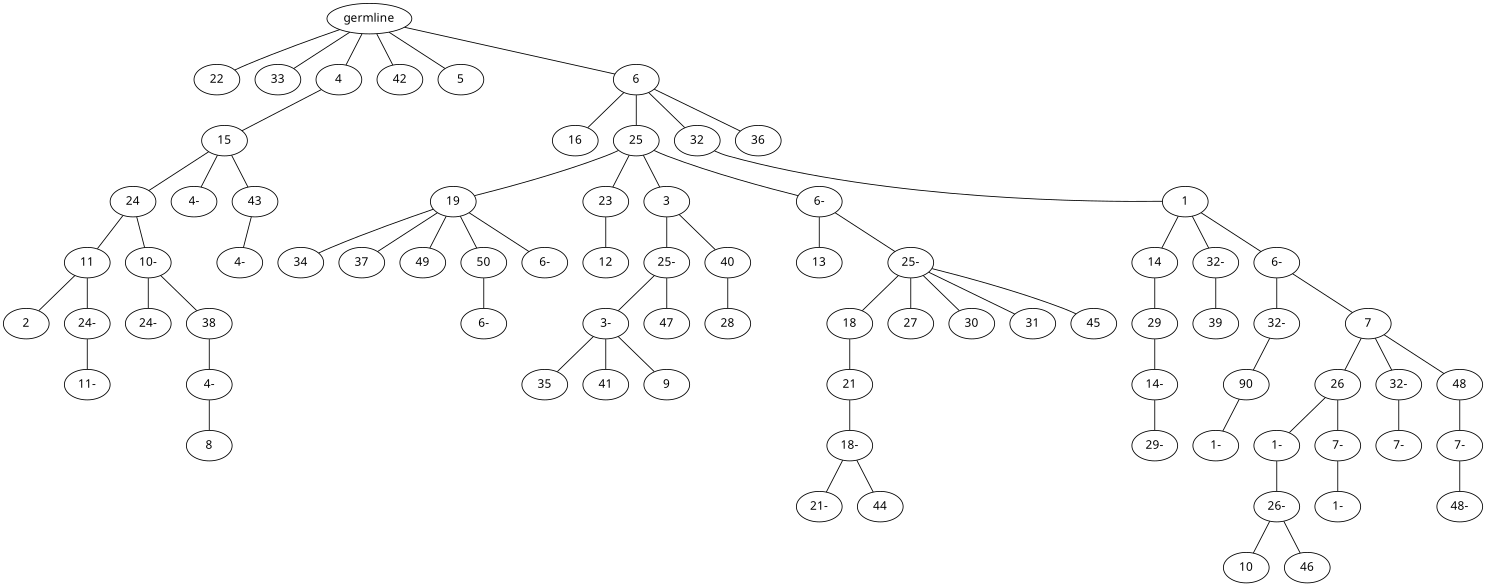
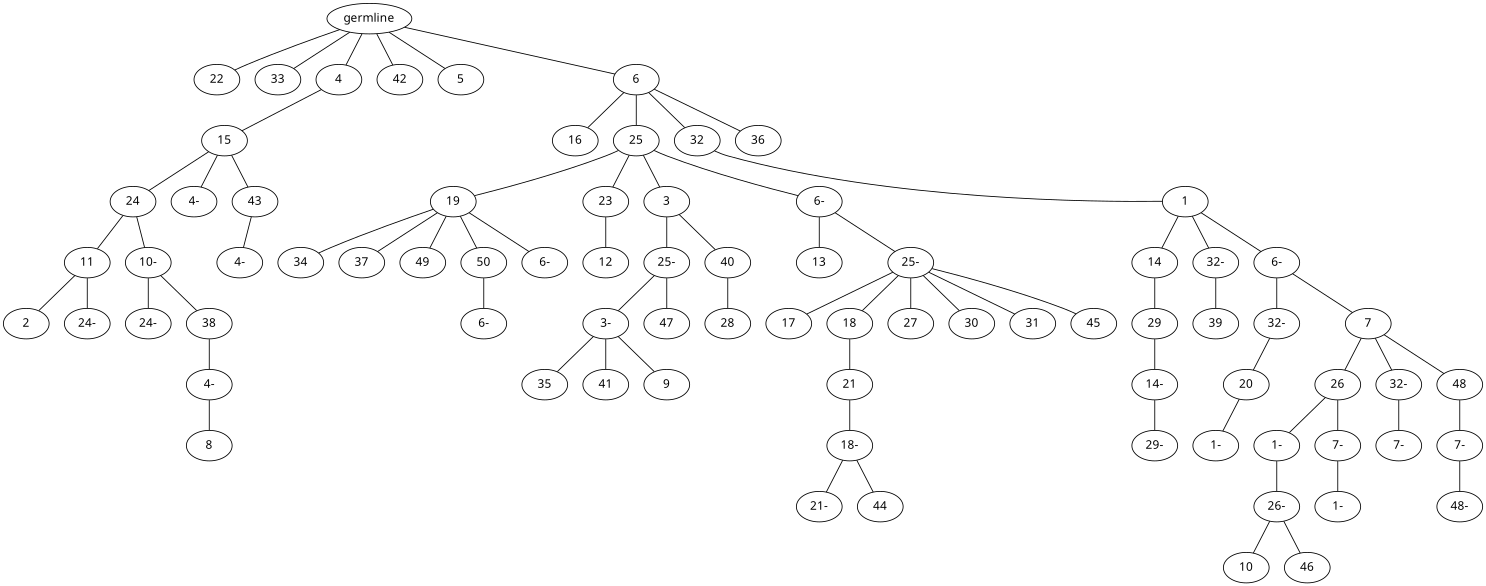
node "17": added
node "11-": removed
node "90": label "90" -> "20"
